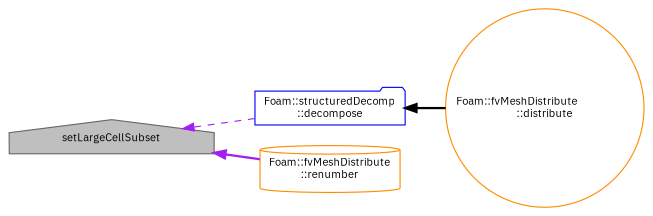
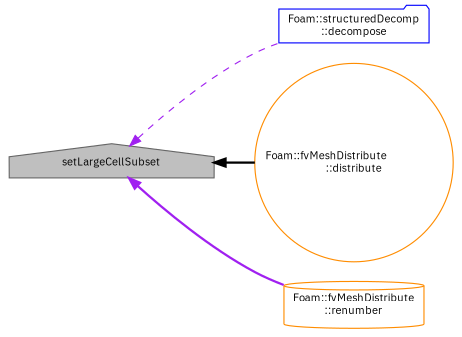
edge "Foam::fvMeshDistribute ::distribute" -> "Foam::structuredDecomp ::decompose": now "Foam::fvMeshDistribute ::distribute" -> "setLargeCellSubset"
